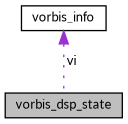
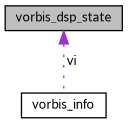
edge "vorbis_dsp_state" -> "vorbis_info": reversed
